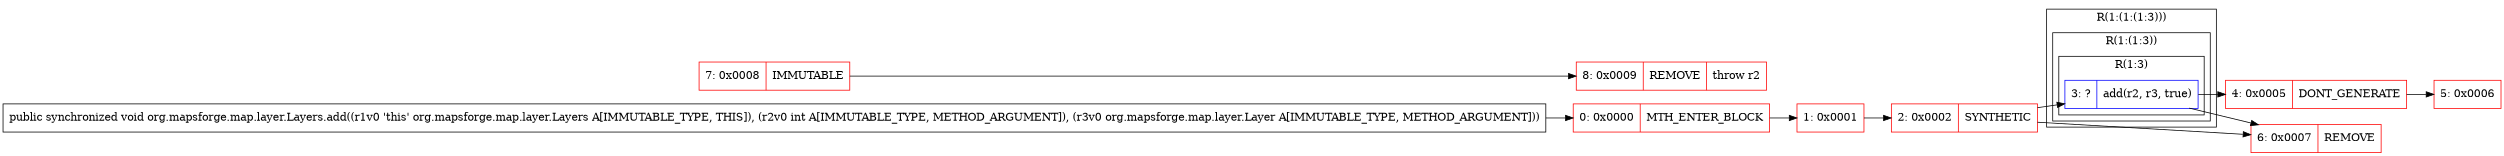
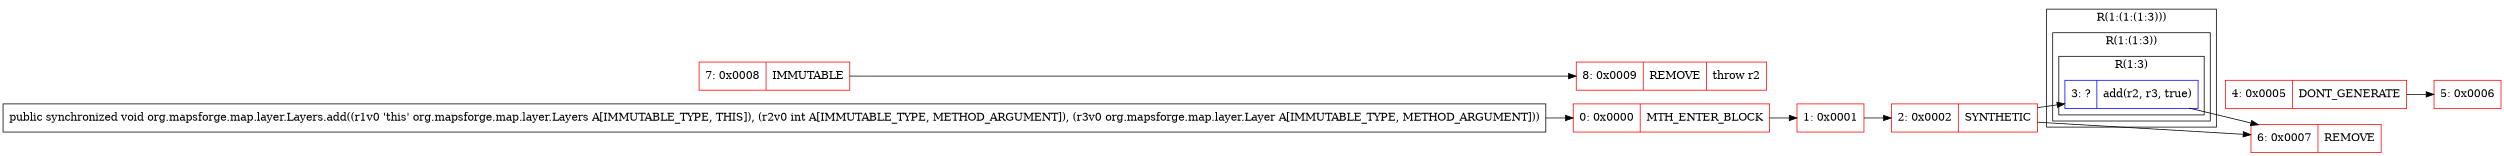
edge "3: ?" -> "4: 0x0005": removed
